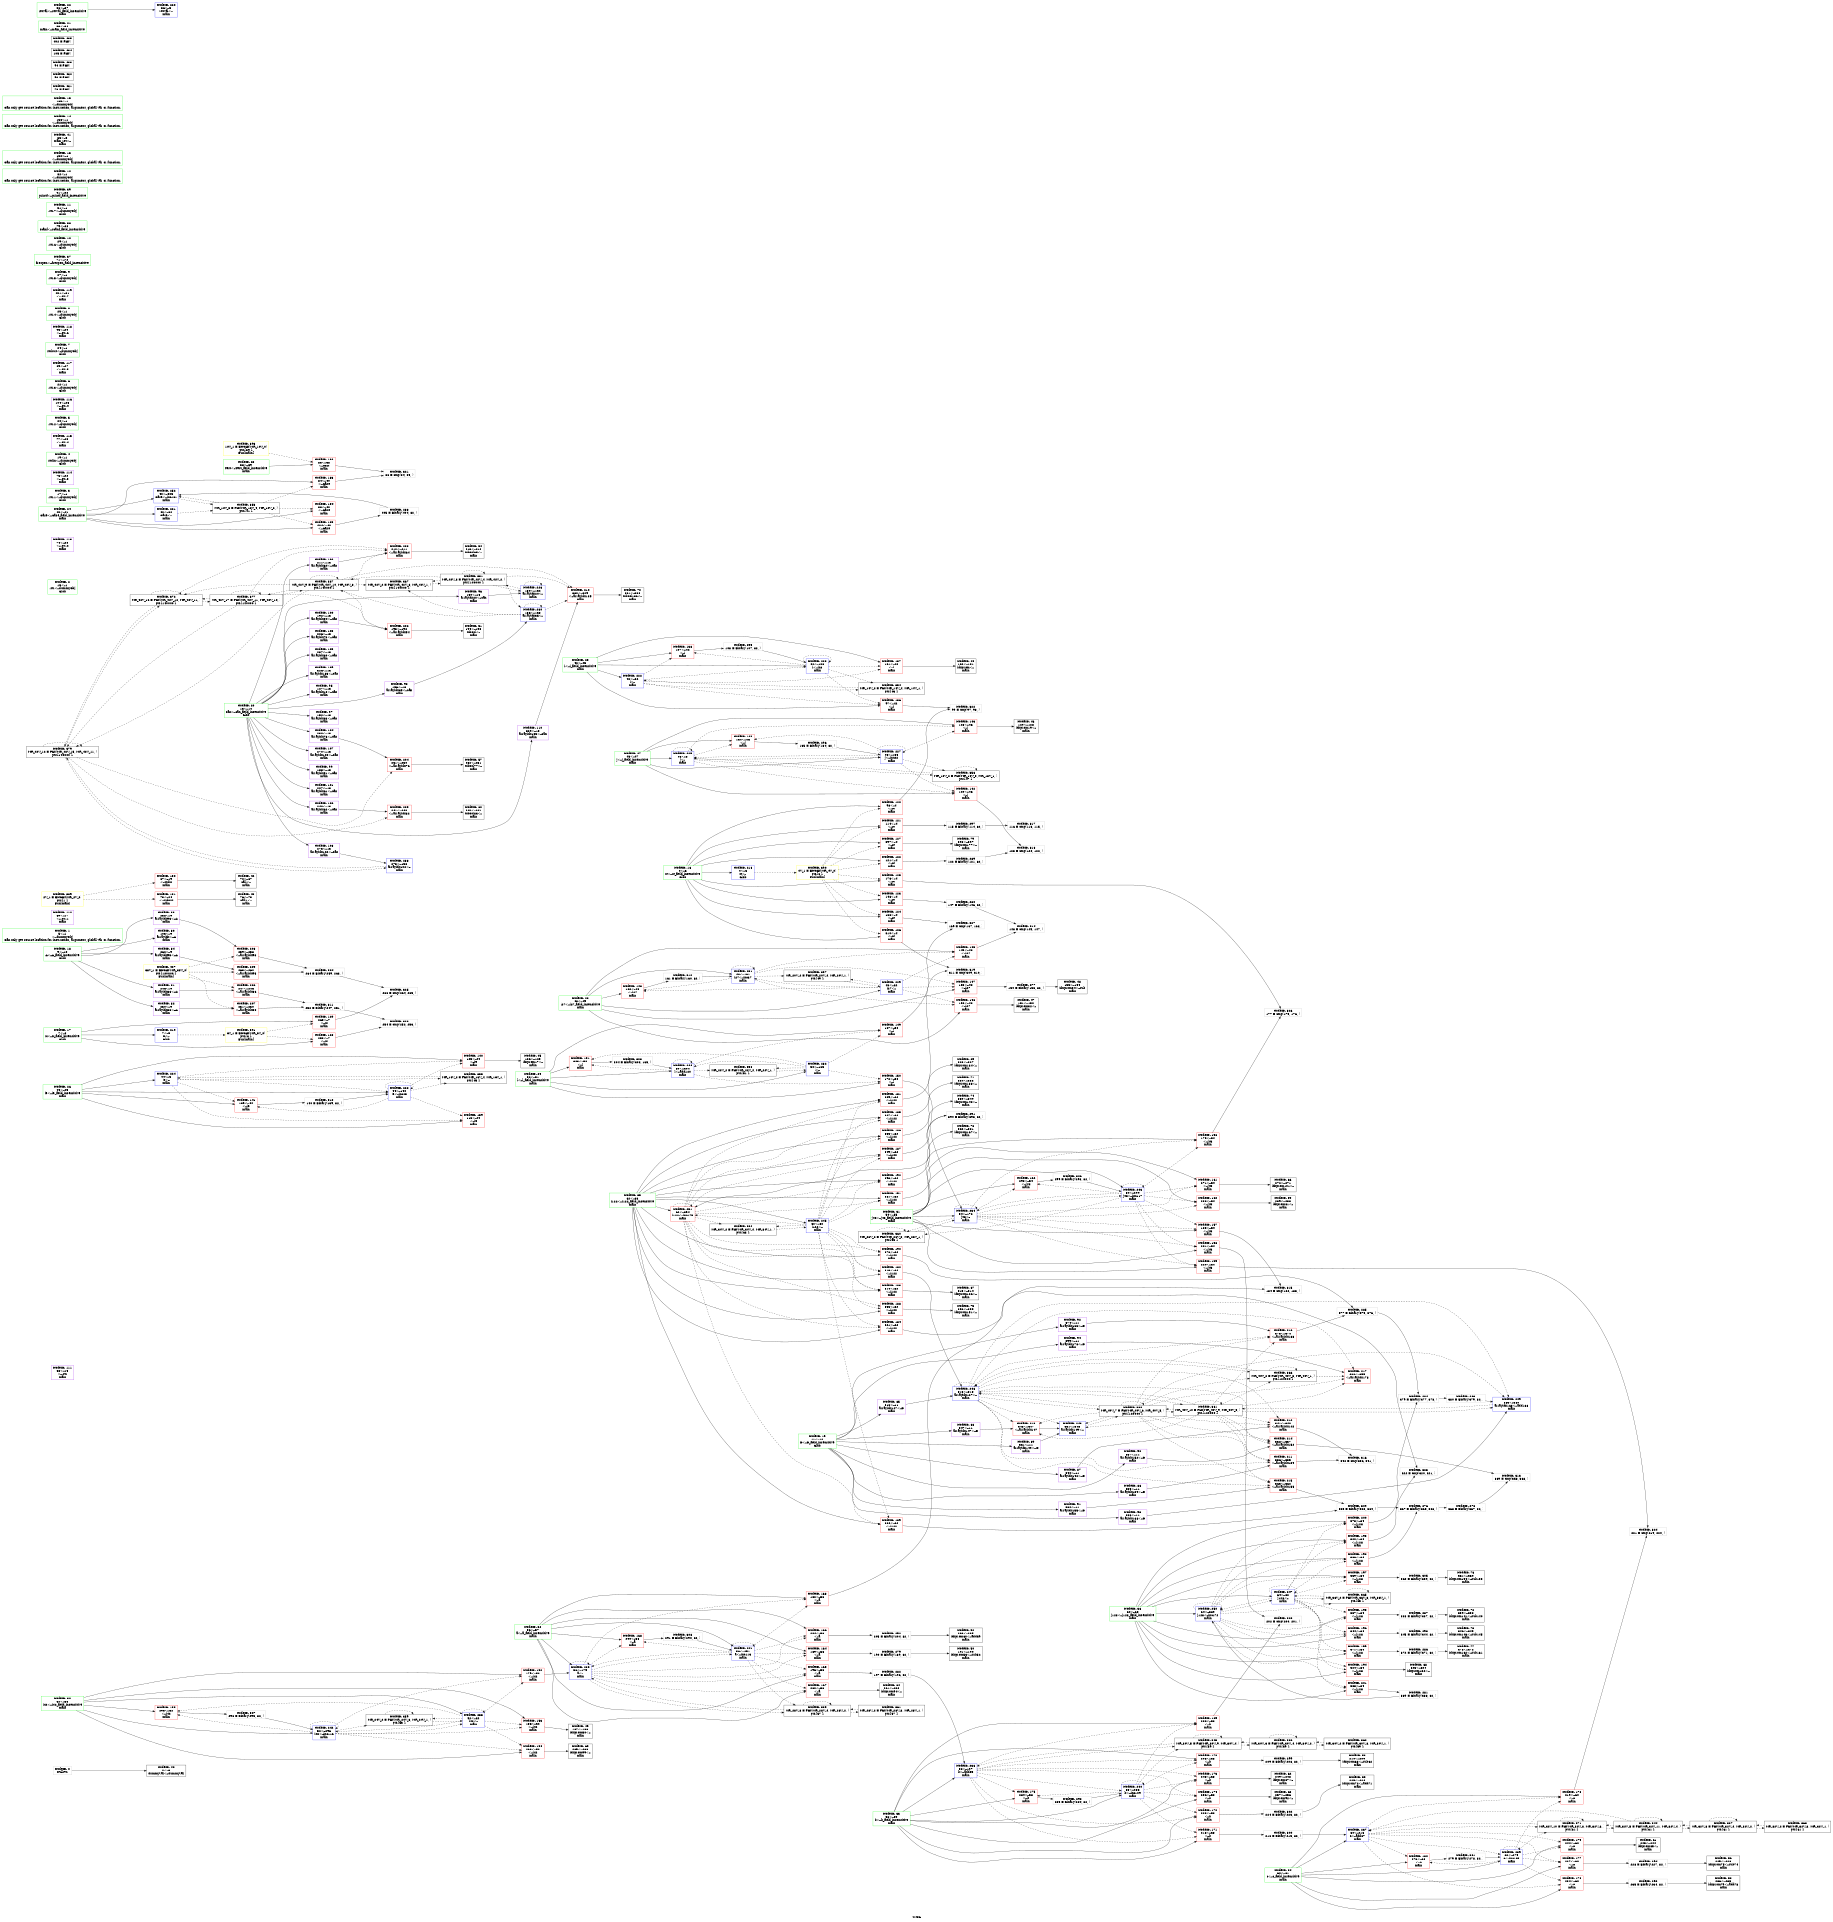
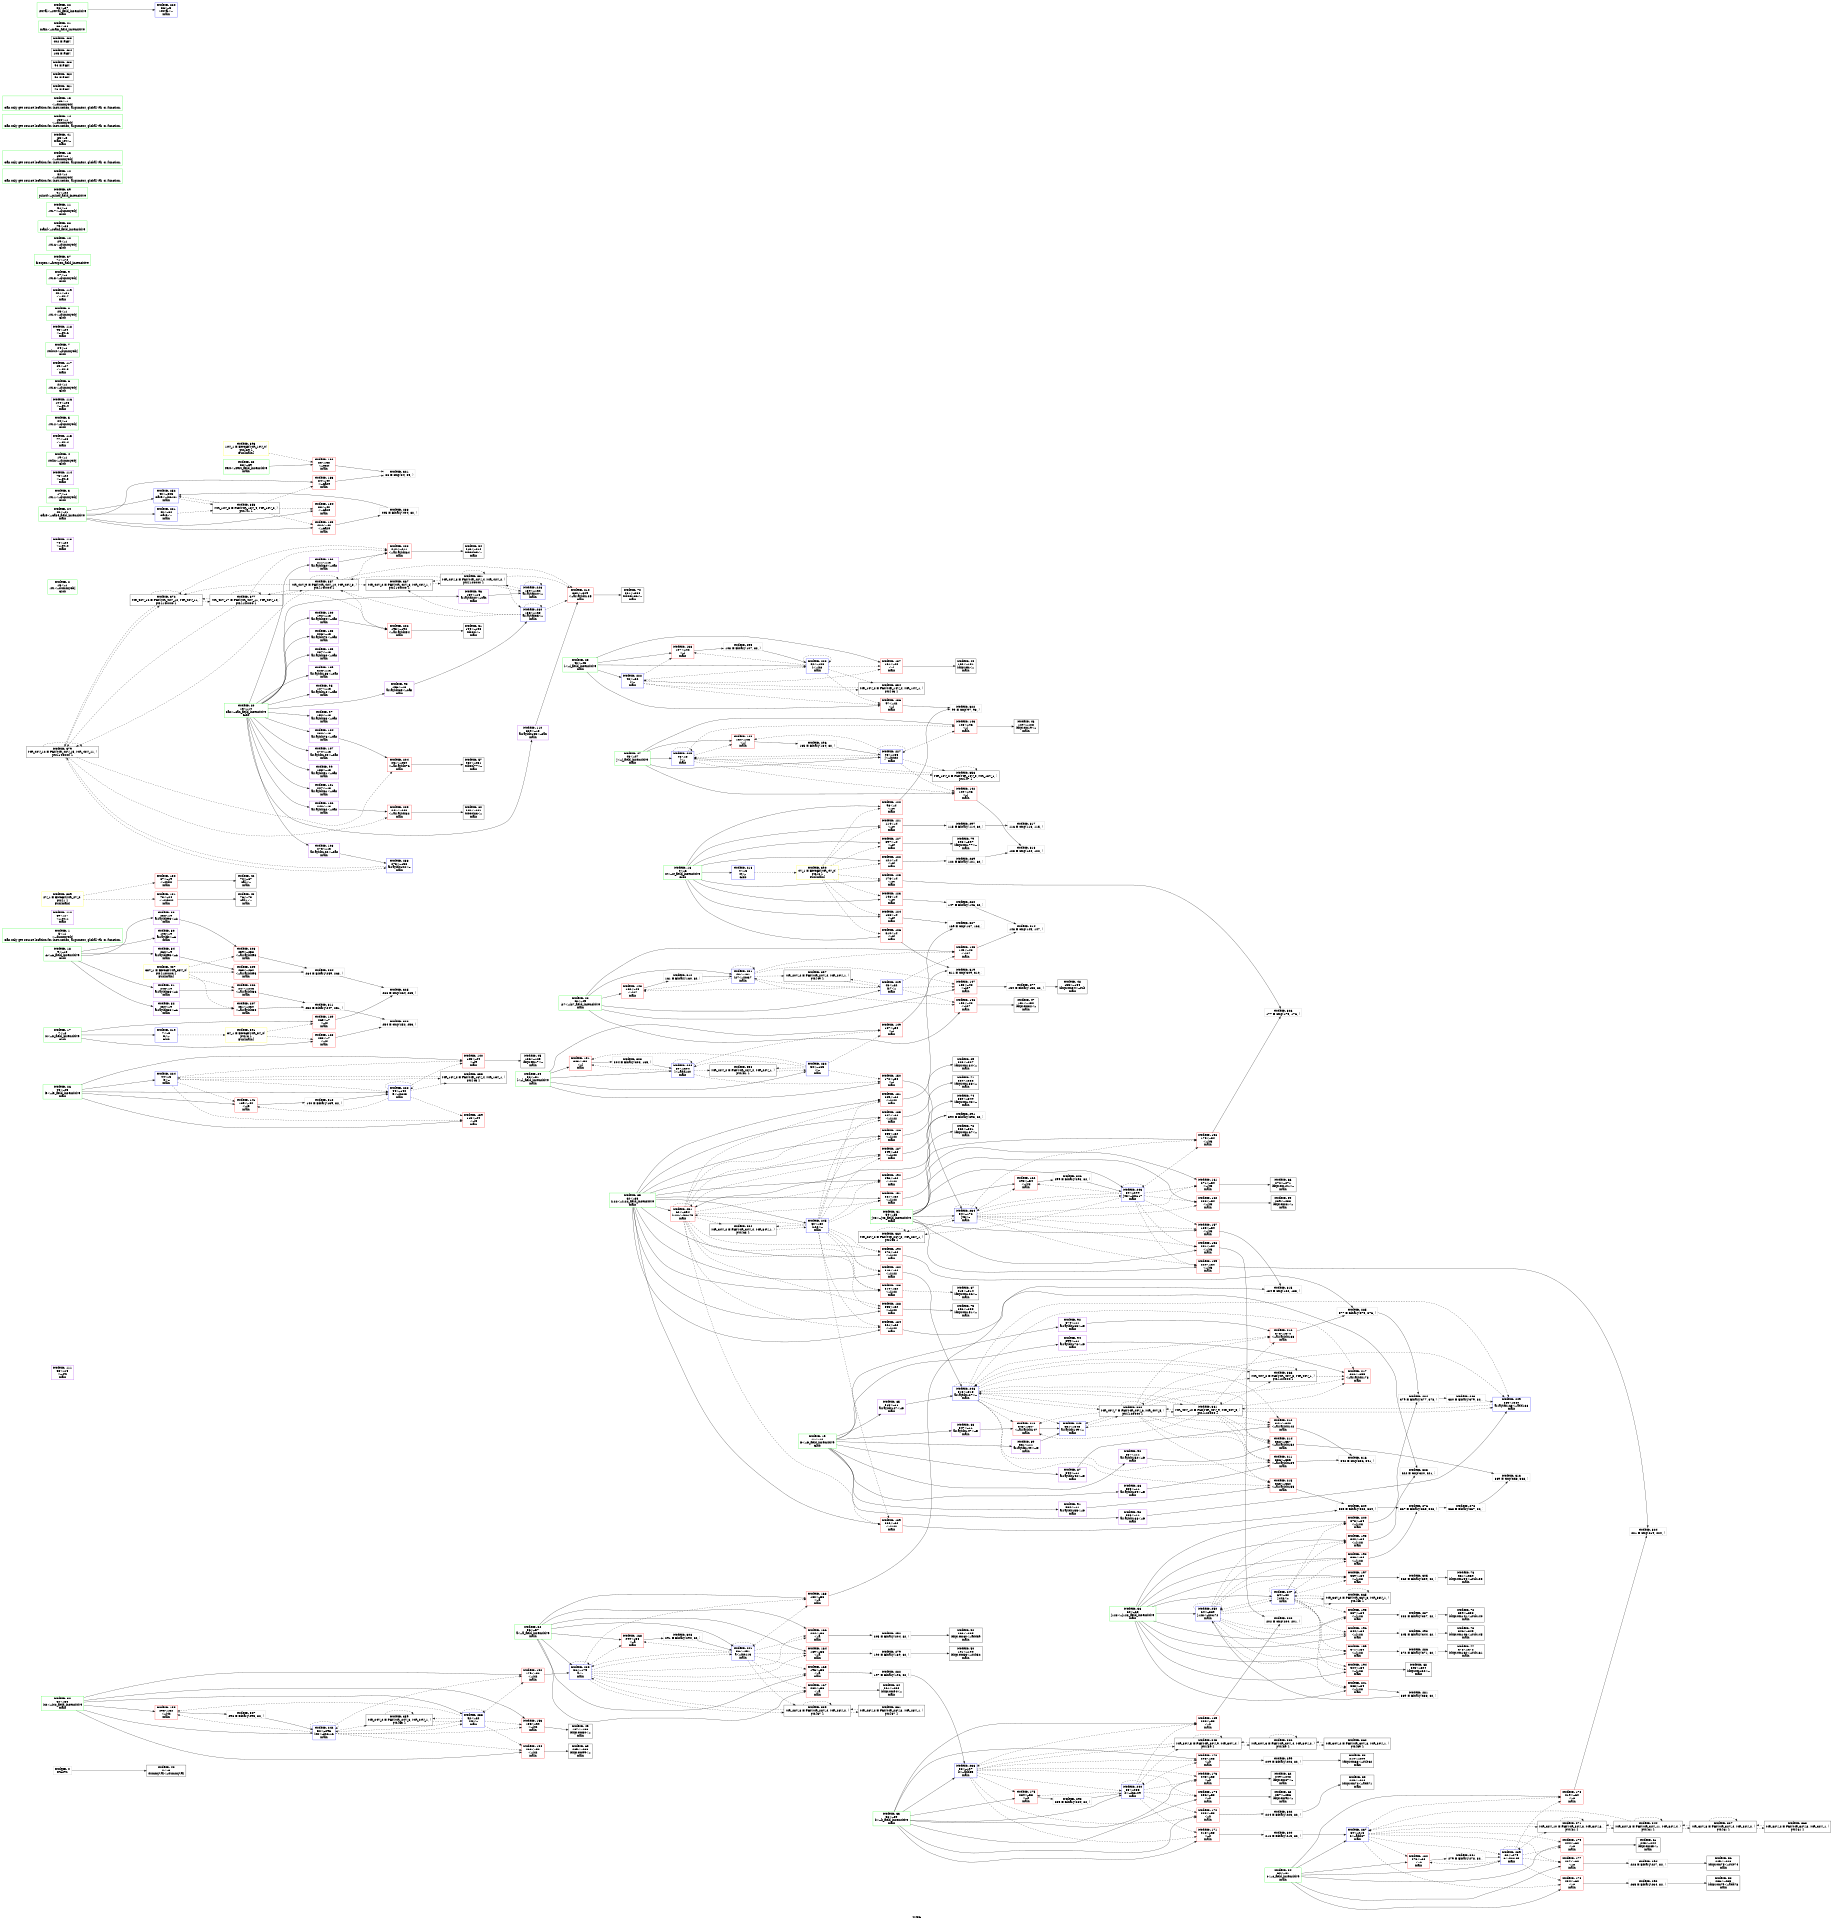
edge "NodeID: 183" -> "NodeID: 67": style solid -> dashed
